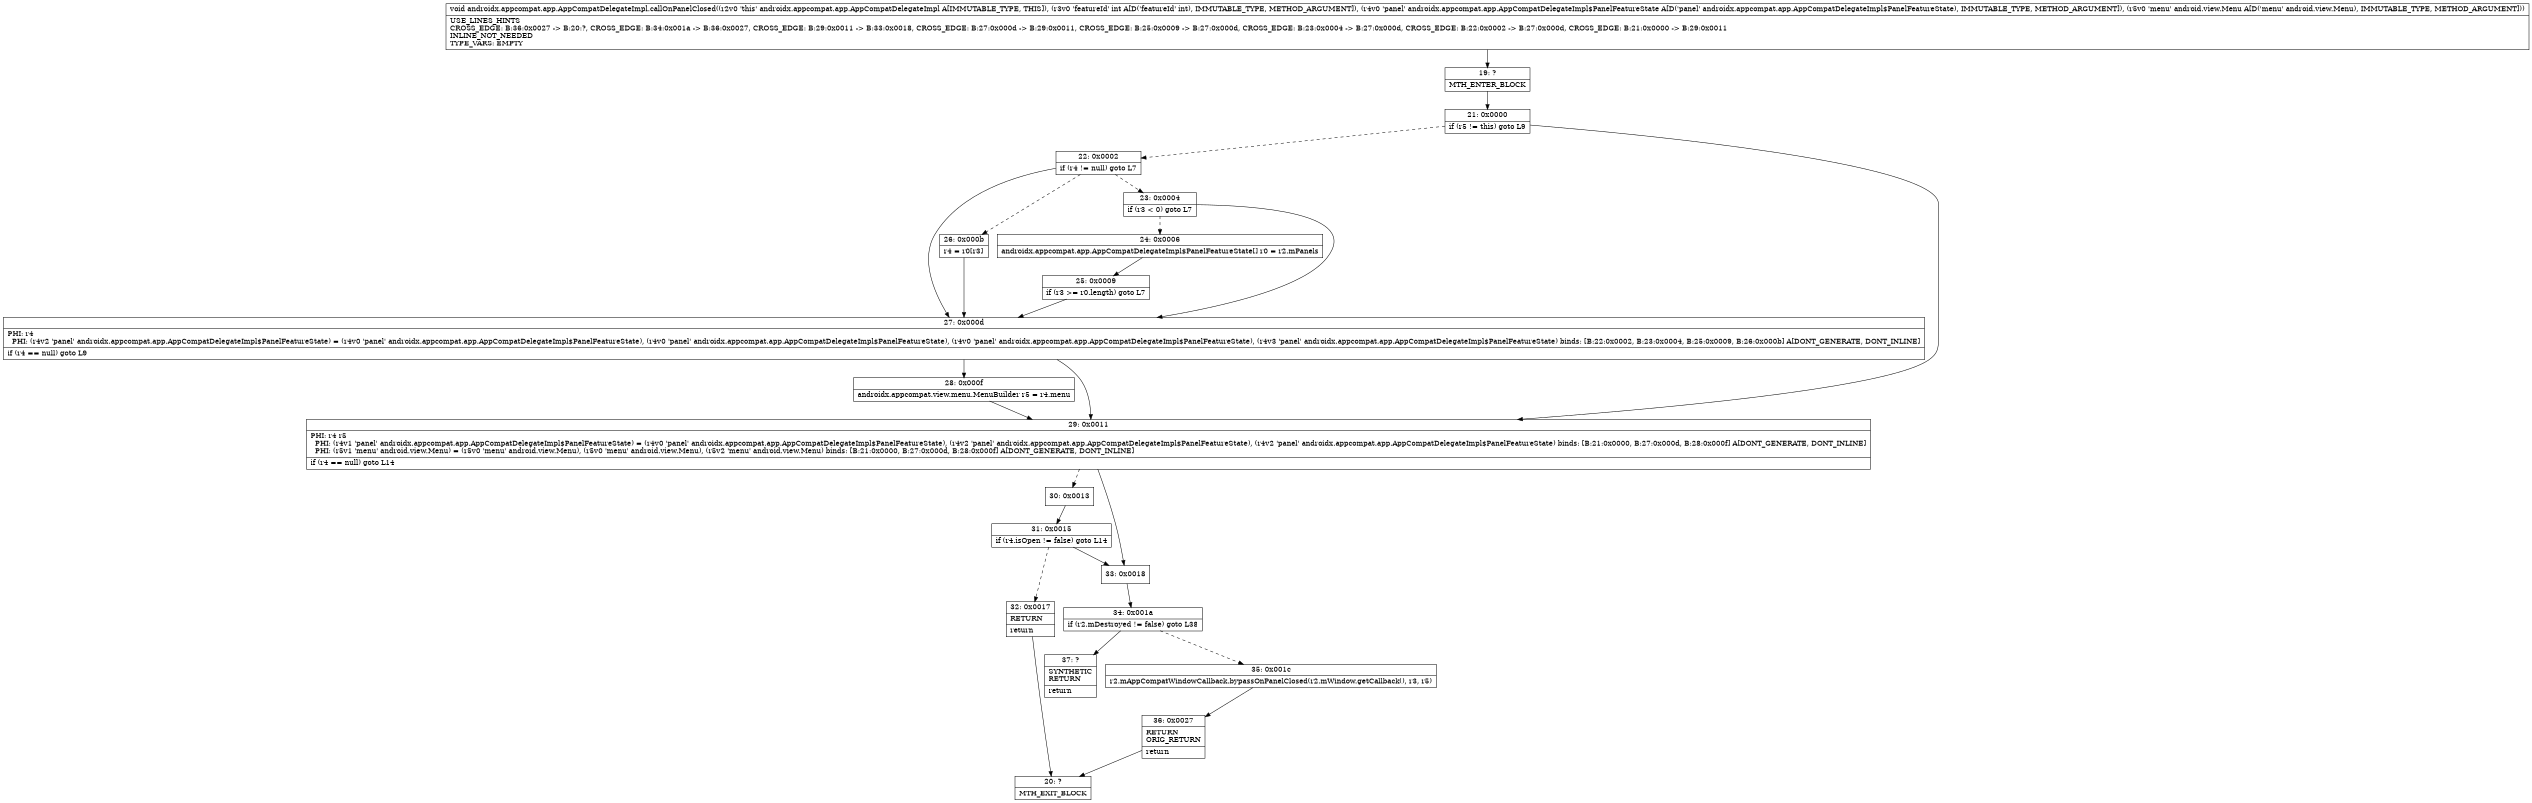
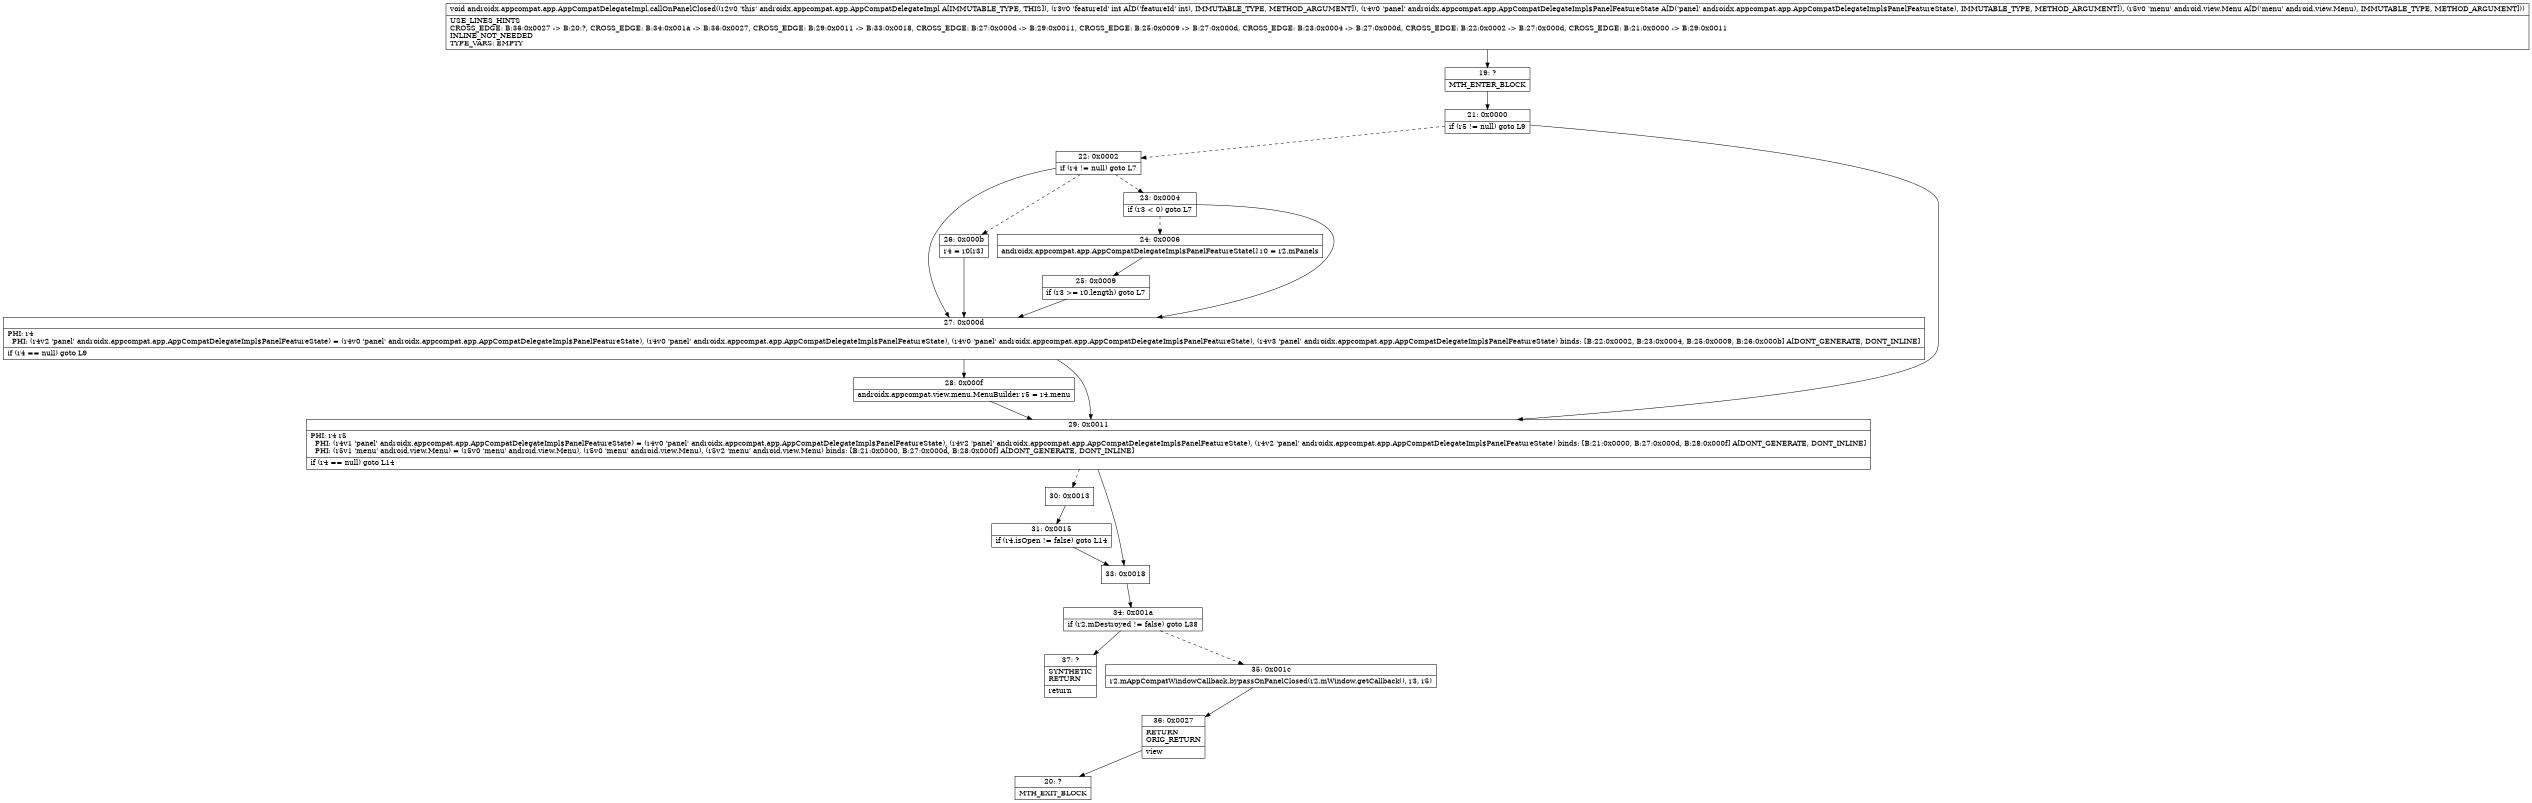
node "21: 0x0000": text "if (r5 != this) goto L9" -> "if (r5 != null) goto L9"
node "32: 0x0017": removed
node "36: 0x0027": text "return" -> "view"
